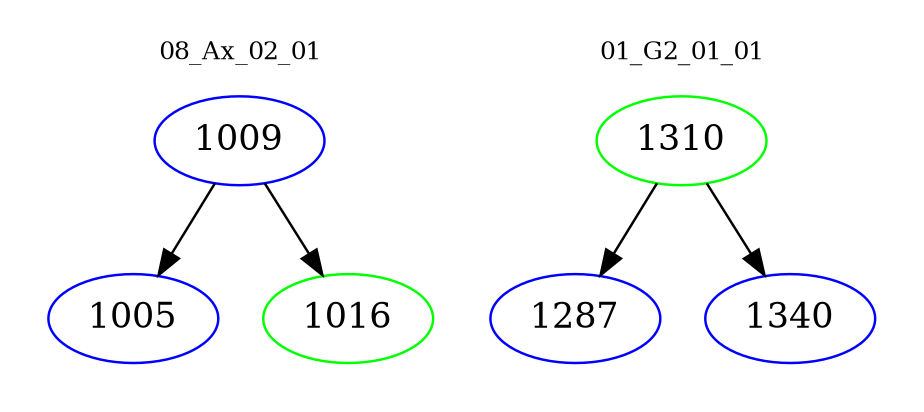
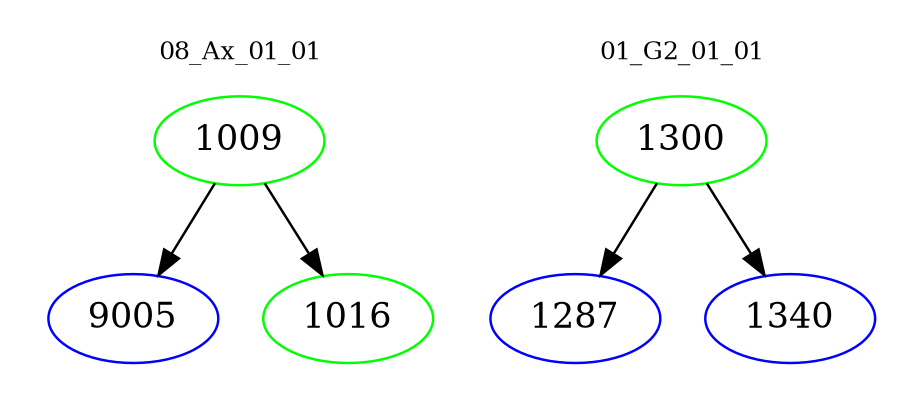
cluster "08_Ax_02_01": label "08_Ax_02_01" -> "08_Ax_01_01"
node "1009": color blue -> green
node "1310": label "1310" -> "1300"
node "1005": label "1005" -> "9005"
